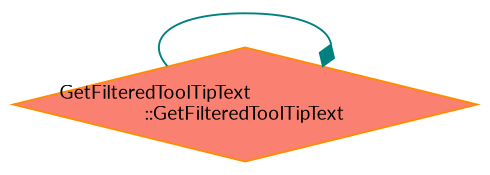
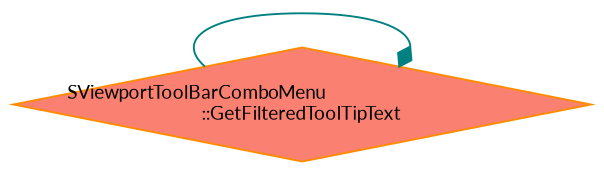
node "GetFilteredToolTipText ::GetFilteredToolTipText": label "GetFilteredToolTipText ::GetFilteredToolTipText" -> "SViewportToolBarComboMenu ::GetFilteredToolTipText"
